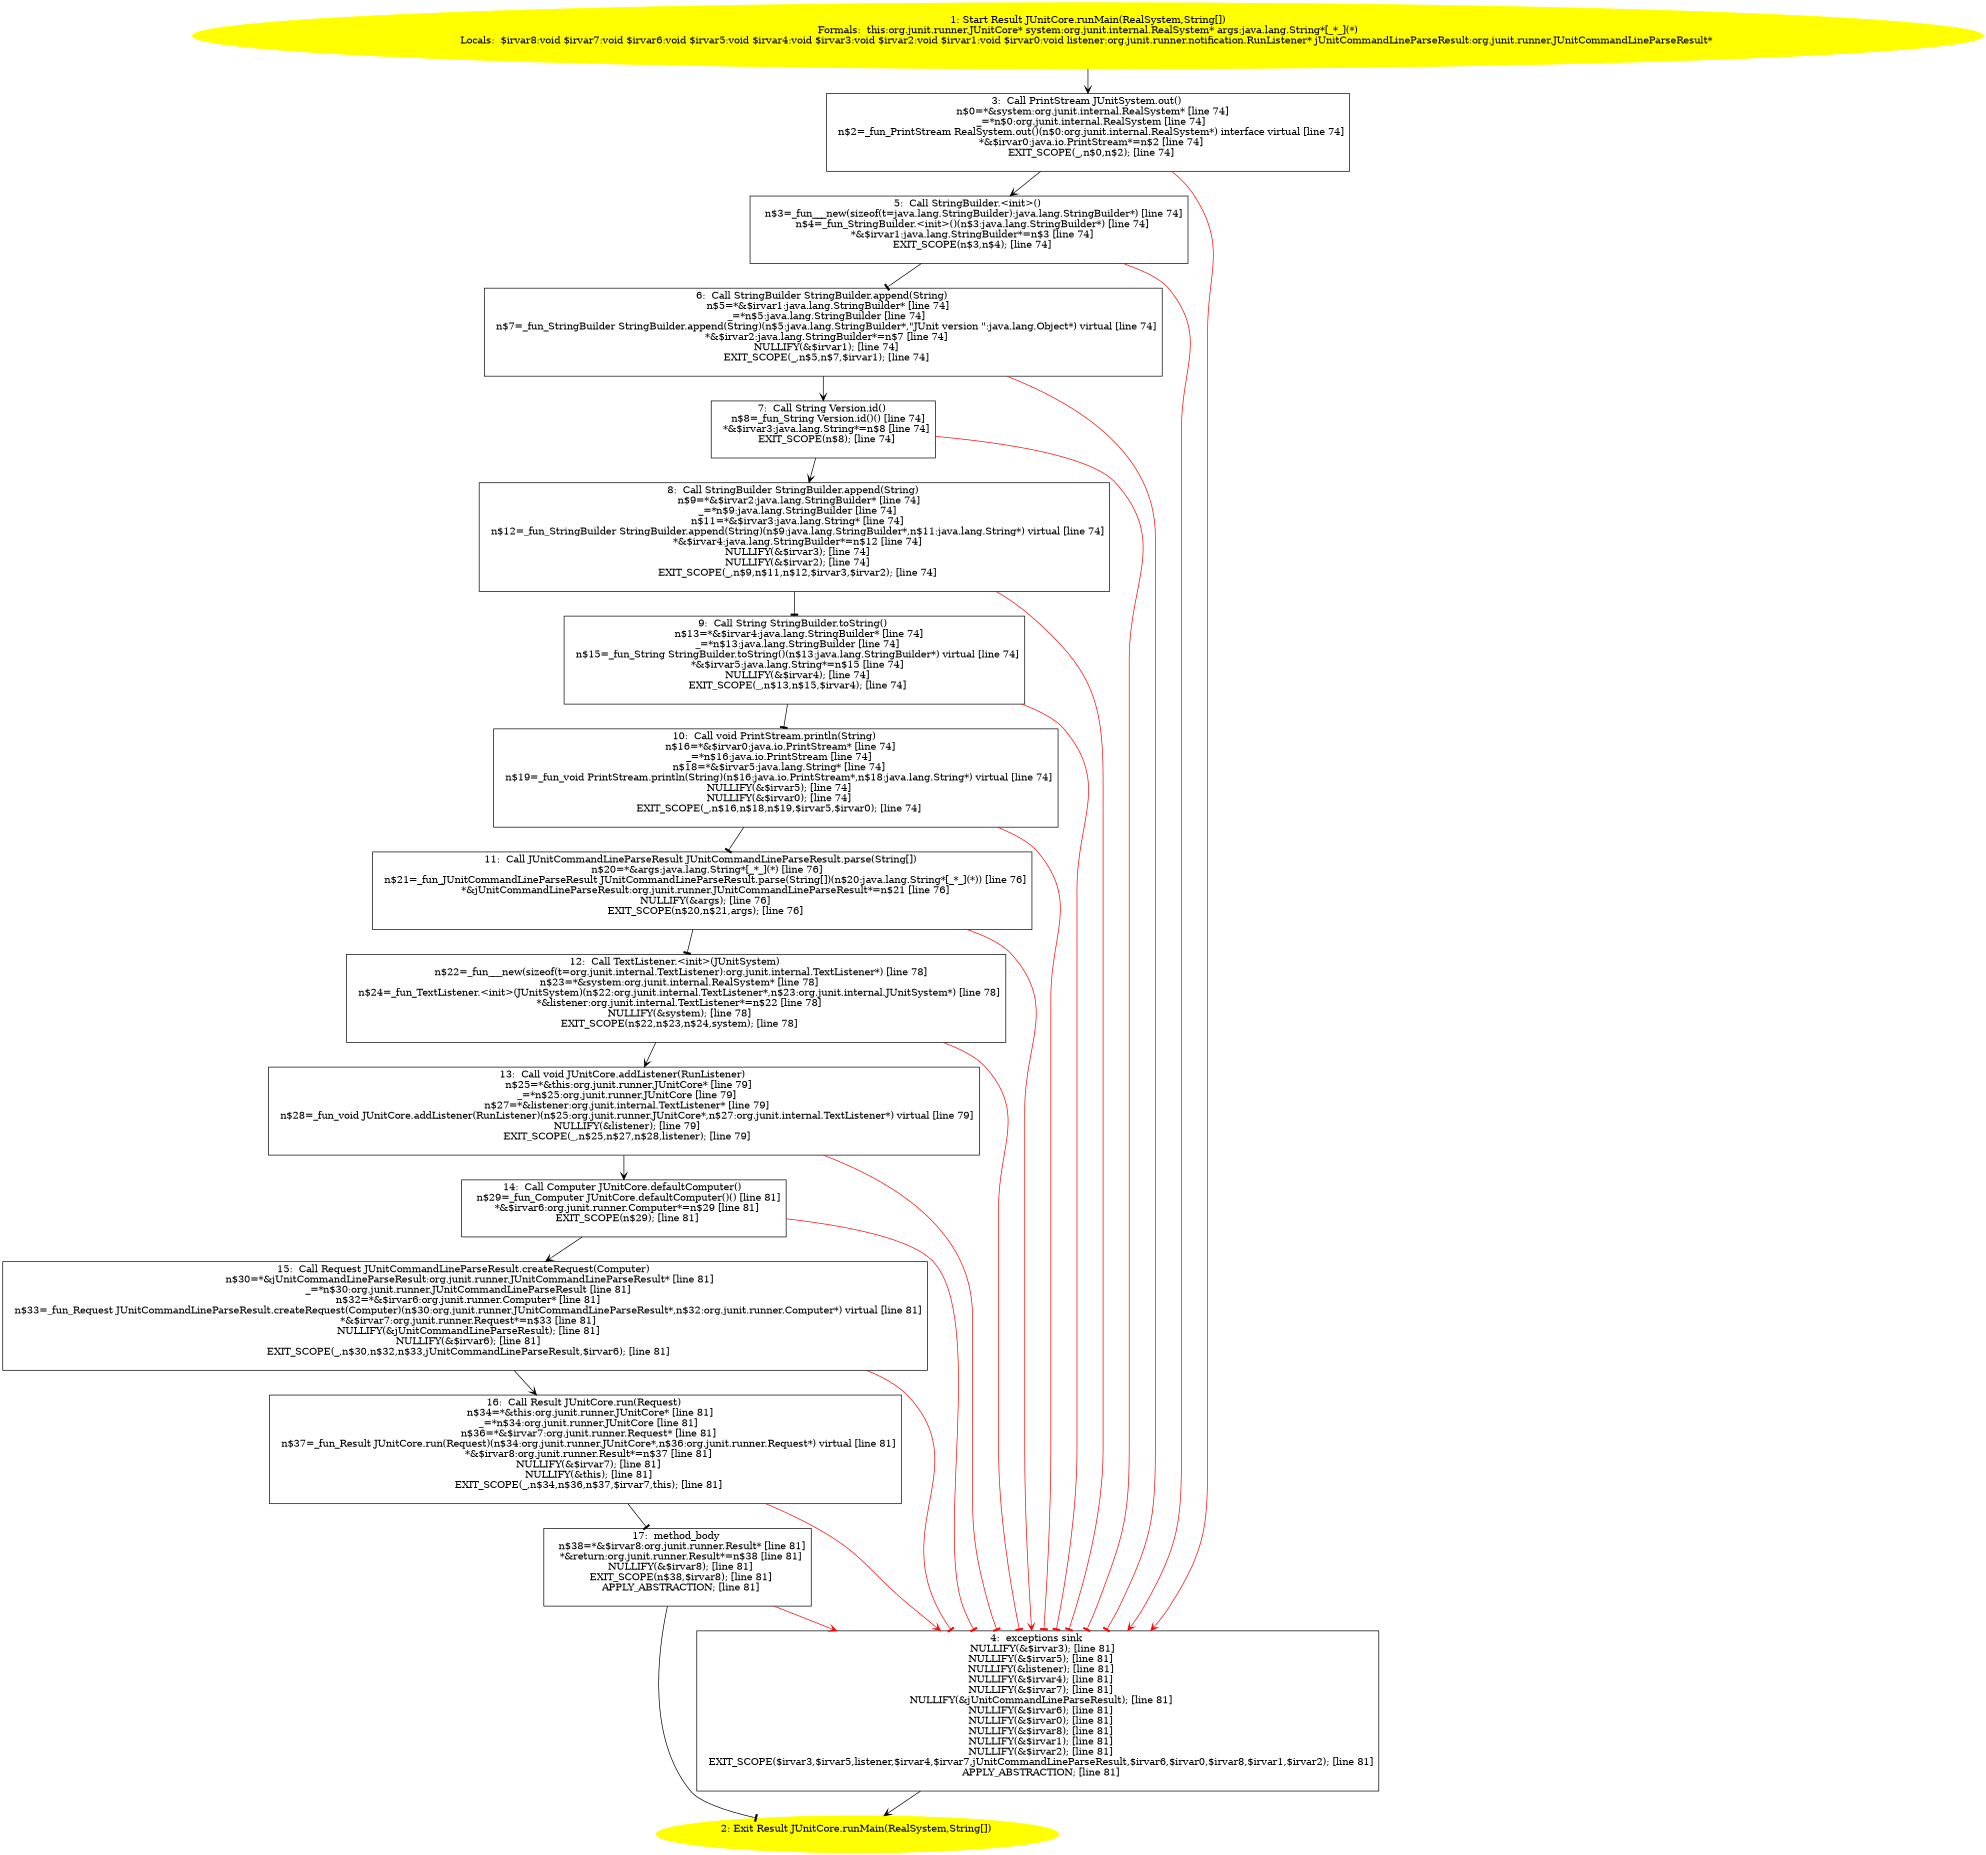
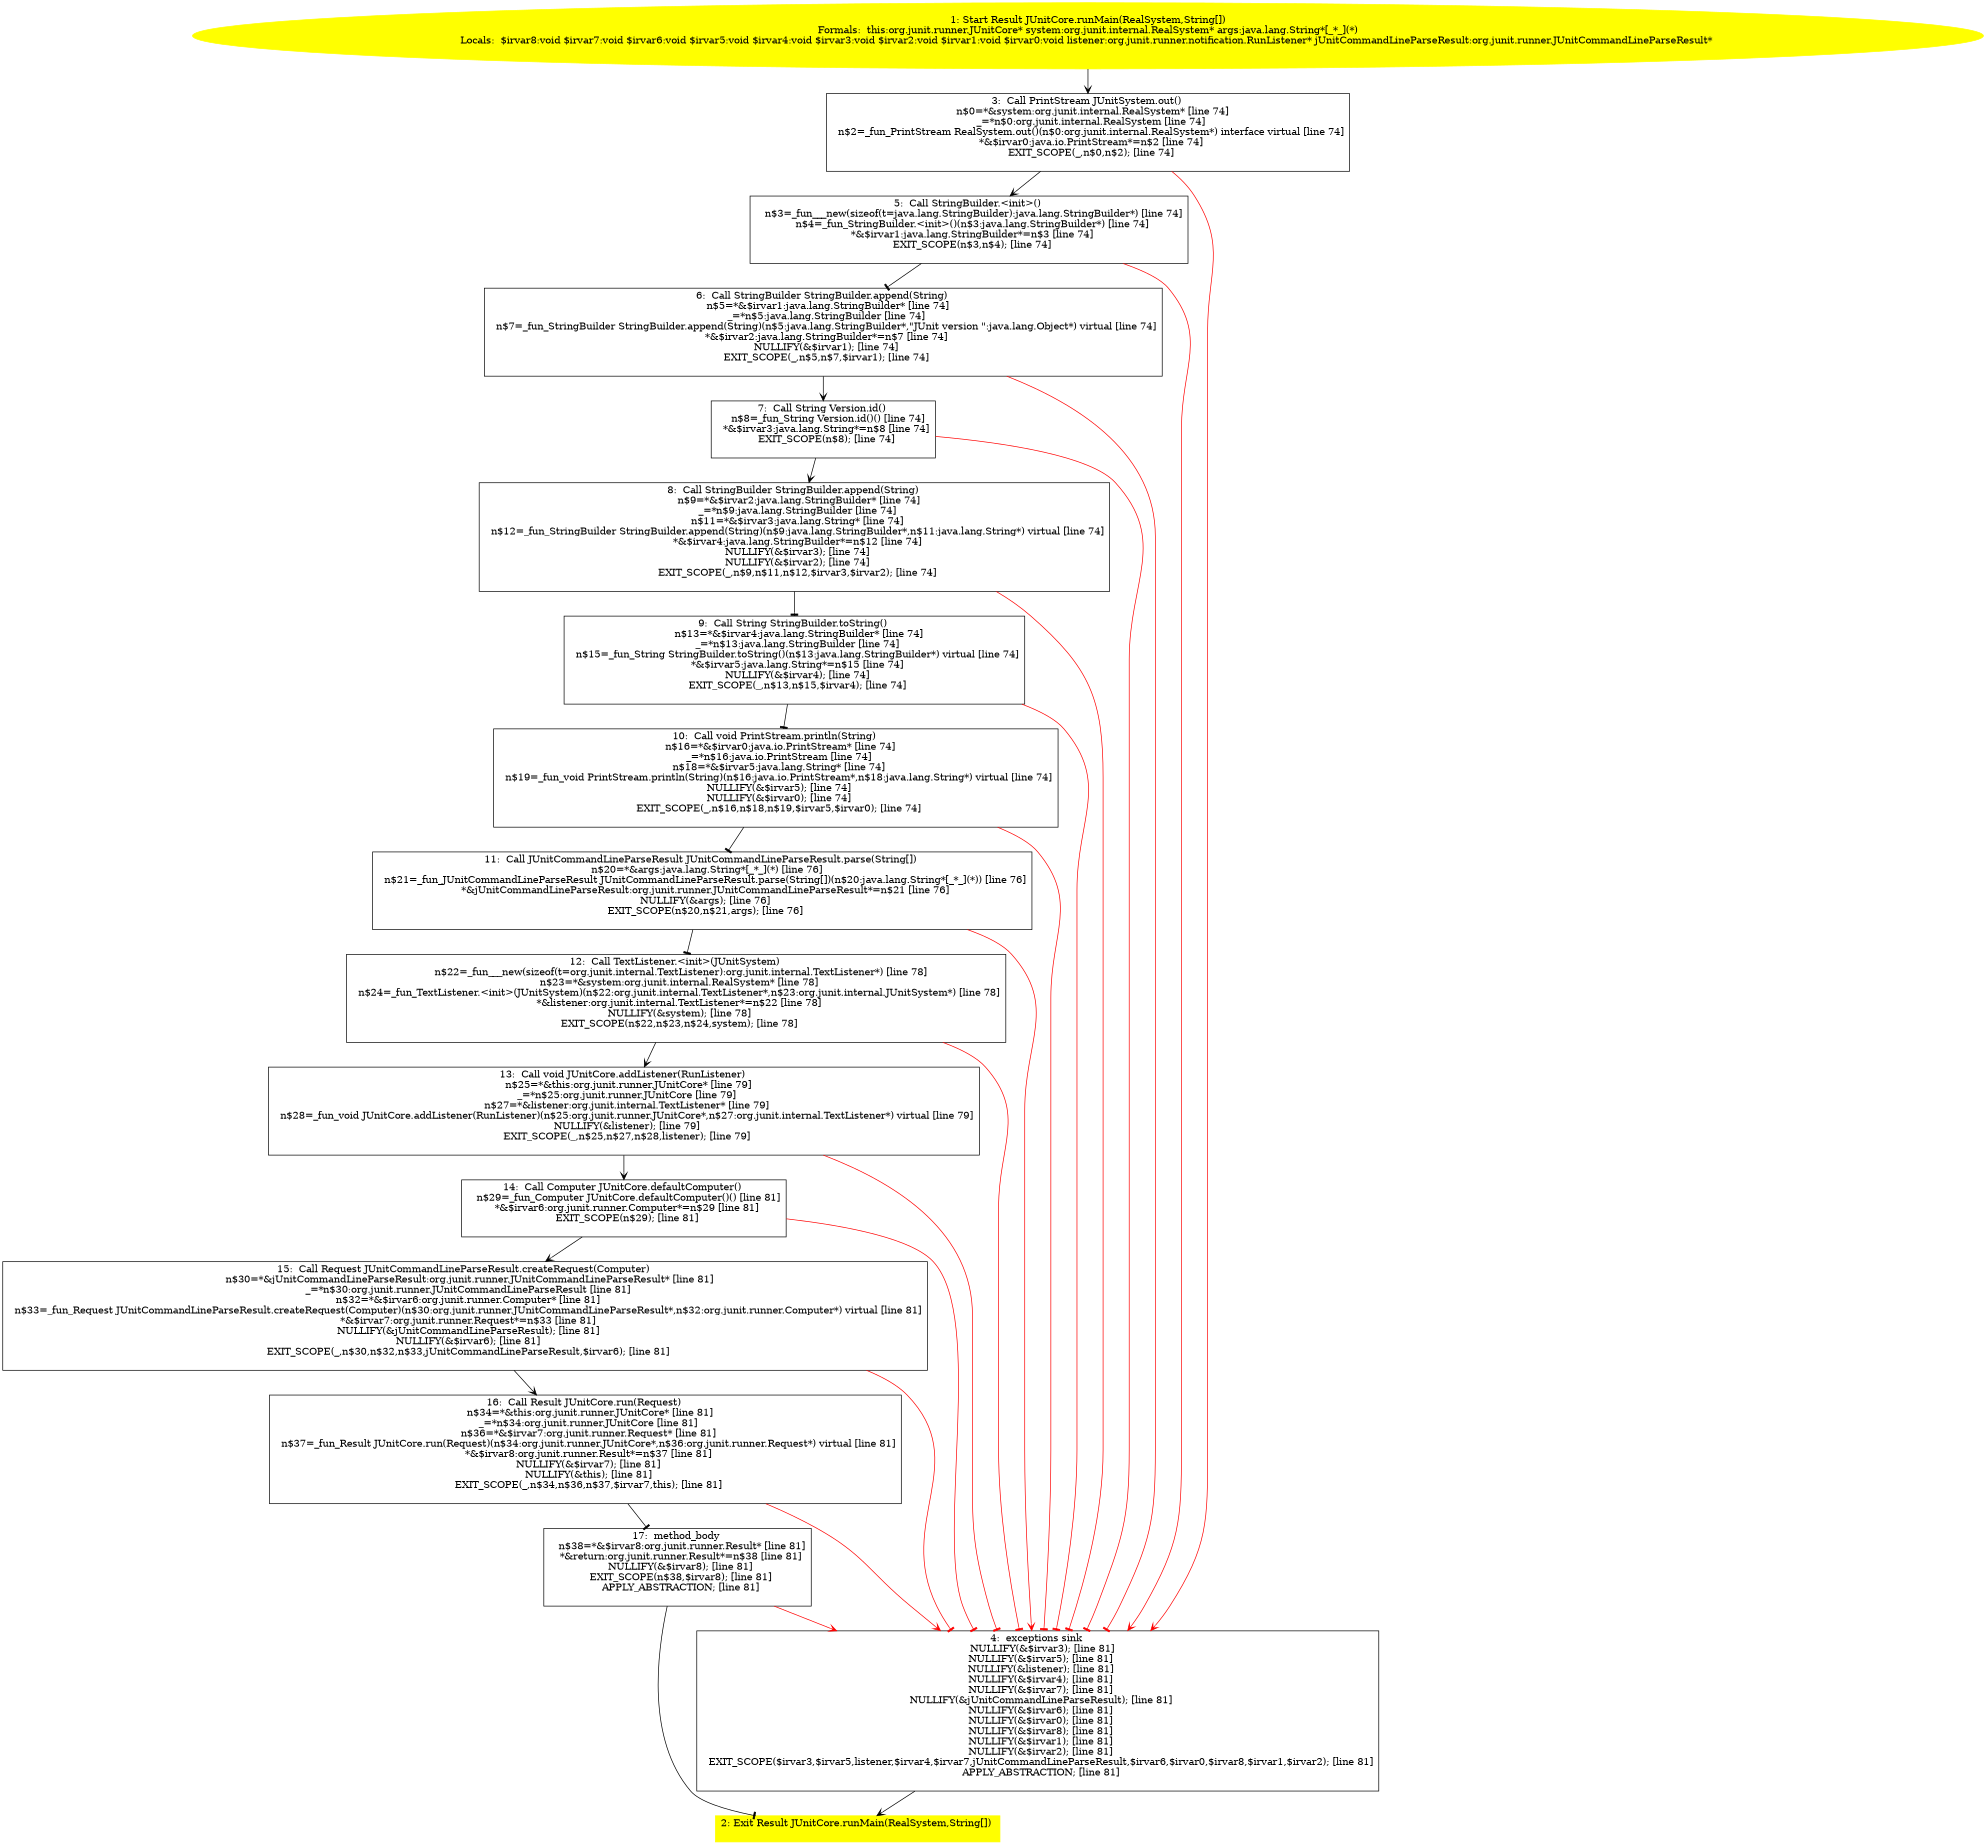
node "2: Exit Result JUnitCore.runMain(RealSystem,String[])": shape ellipse -> box
